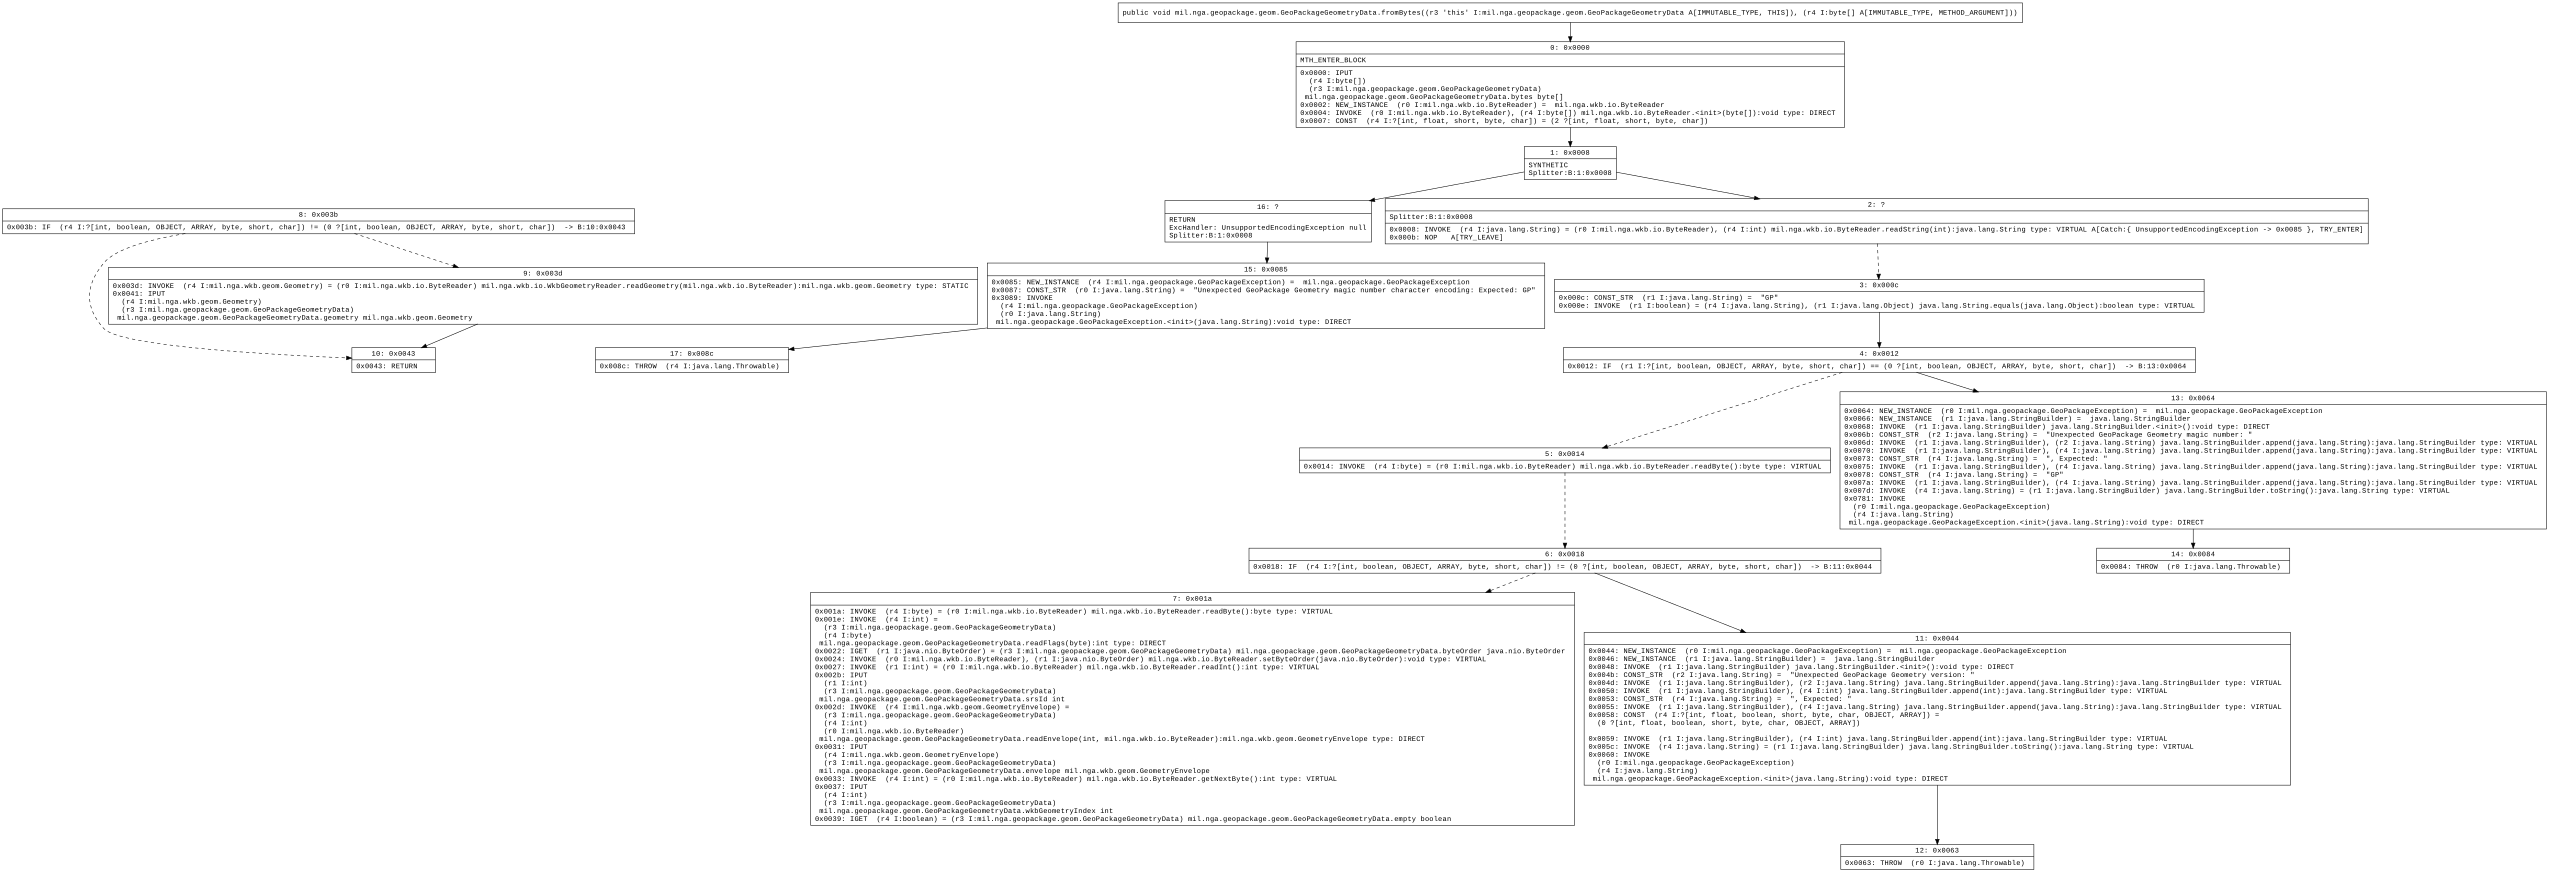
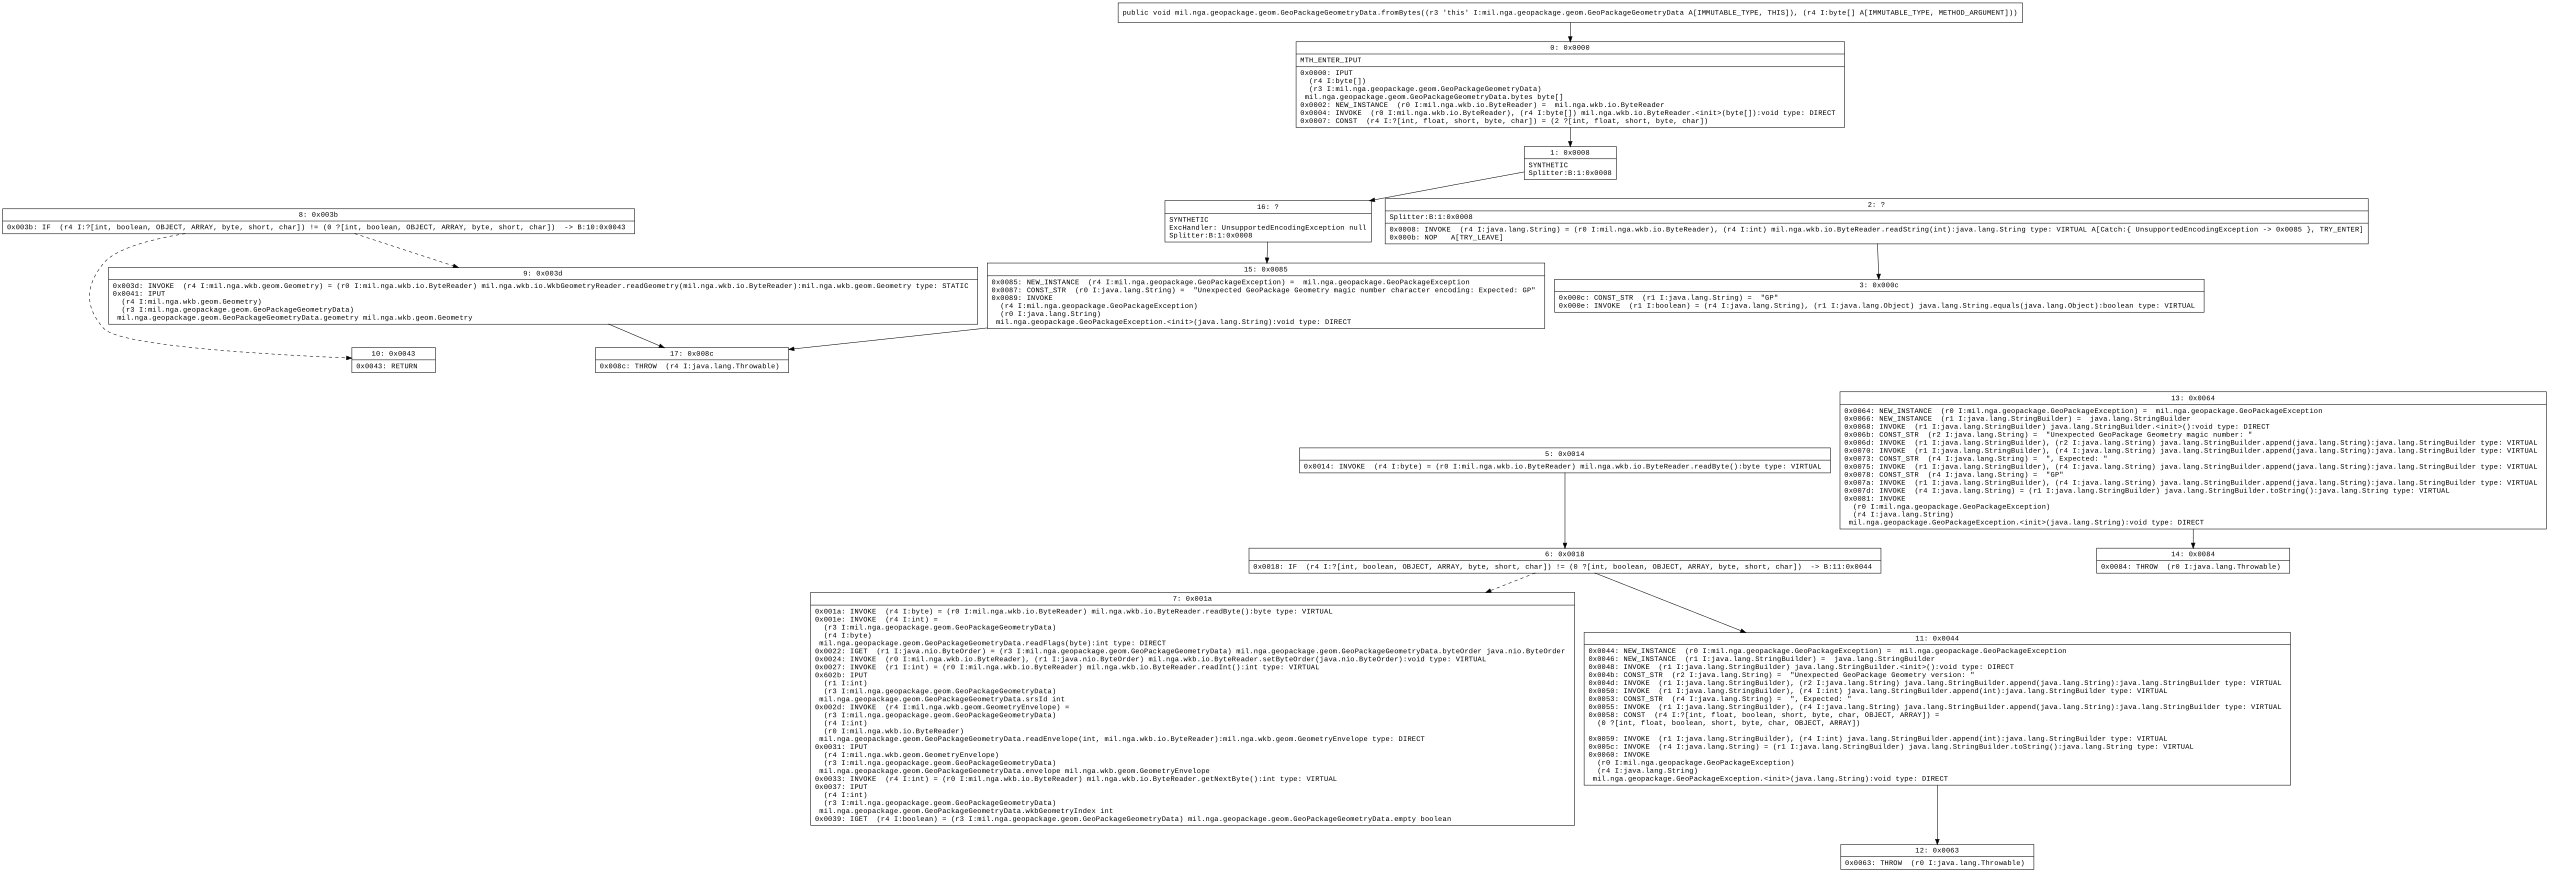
node "0: 0x0000": text "MTH_ENTER_BLOCK" -> "MTH_ENTER_IPUT"
edge "1: 0x0008" -> "2: ?": removed
node "16: ?": text "RETURN" -> "SYNTHETIC"
edge "2: ?" -> "3: 0x000c": style dashed -> solid
node "15: 0x0085": text "0x3089: INVOKE" -> "0x0089: INVOKE"
edge "9: 0x003d" -> "10: 0x0043": now "9: 0x003d" -> "17: 0x008c"
node "4: 0x0012": removed
node "13: 0x0064": text "0x0781: INVOKE" -> "0x0081: INVOKE"
edge "5: 0x0014" -> "6: 0x0018": style dashed -> solid
node "7: 0x001a": text "0x002b: IPUT" -> "0x602b: IPUT"
